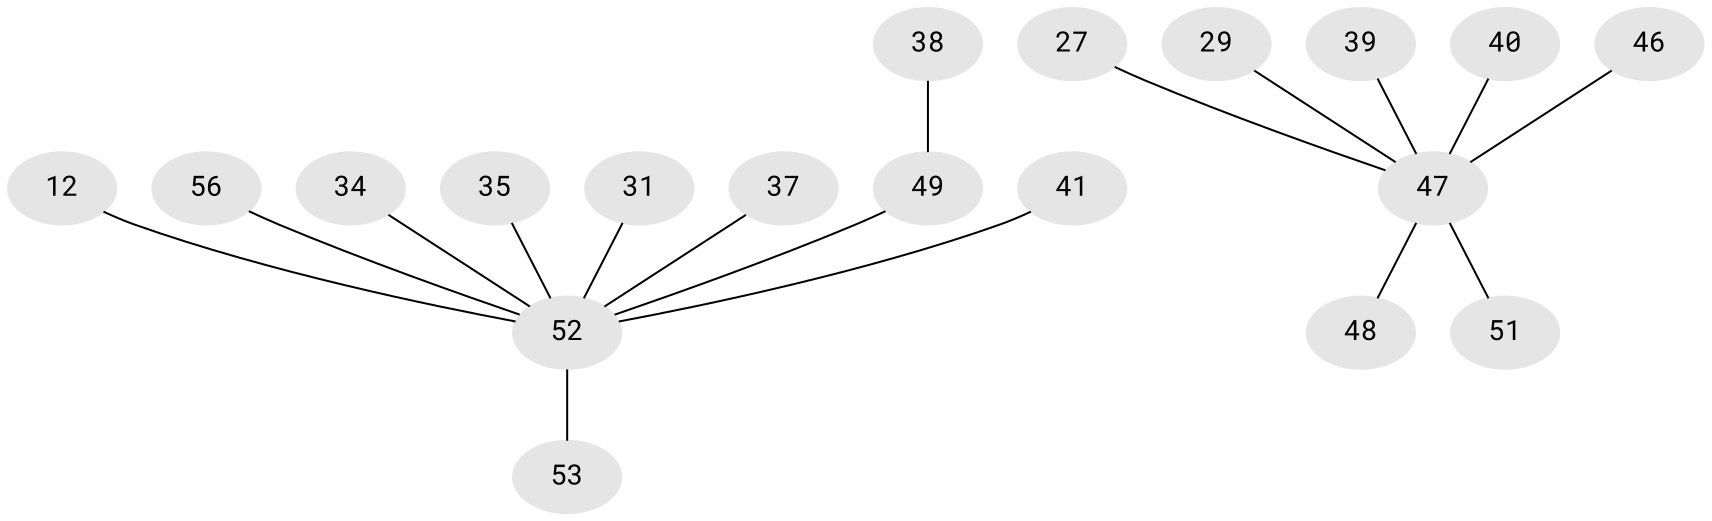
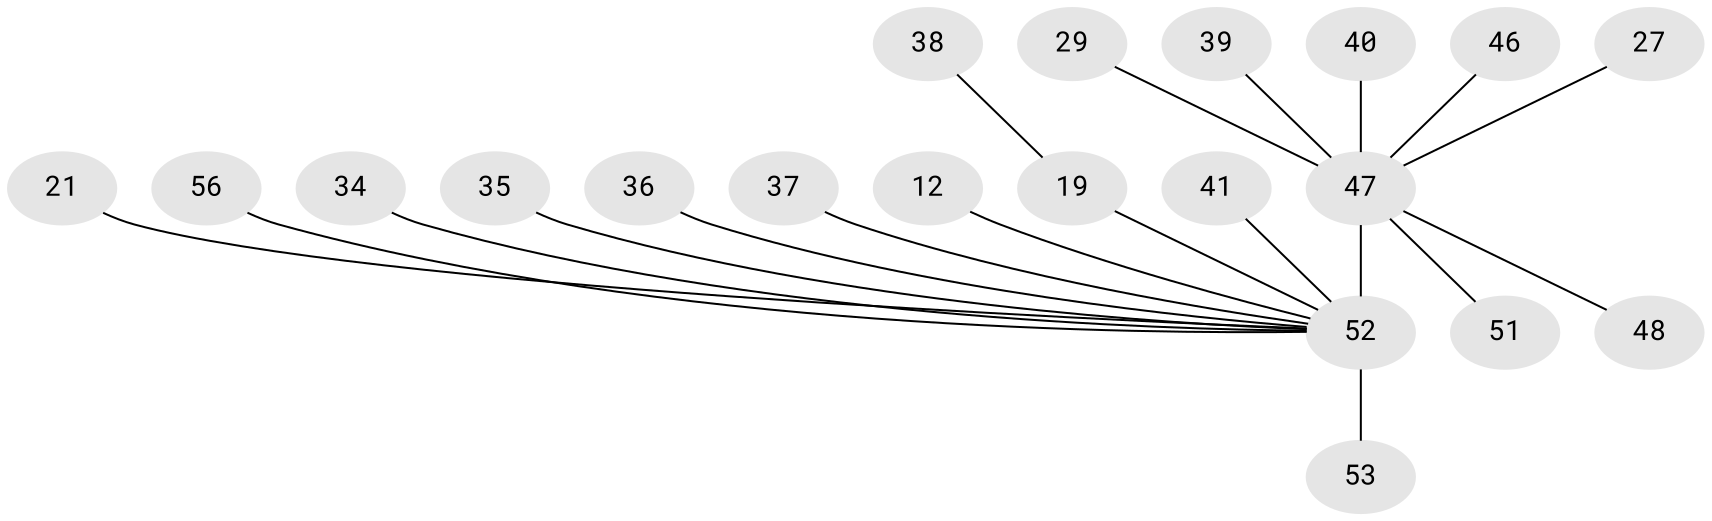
node "21": added
node "31": label "31" -> "36"
node "49": label "49" -> "19"
edge "47" -- "52": added
